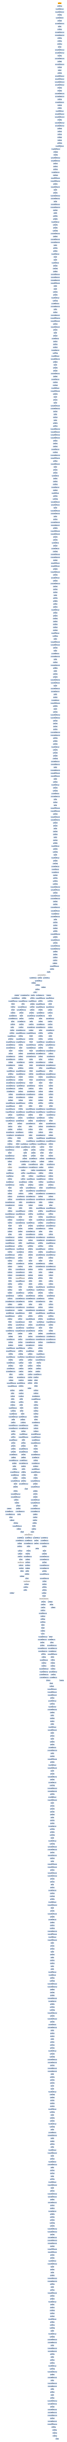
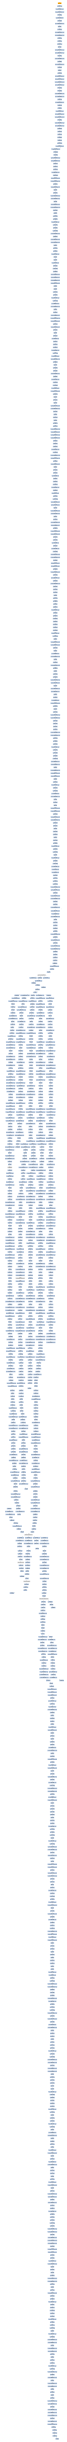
node "0x004bfb8a jmp 0x004bf8d0": added
